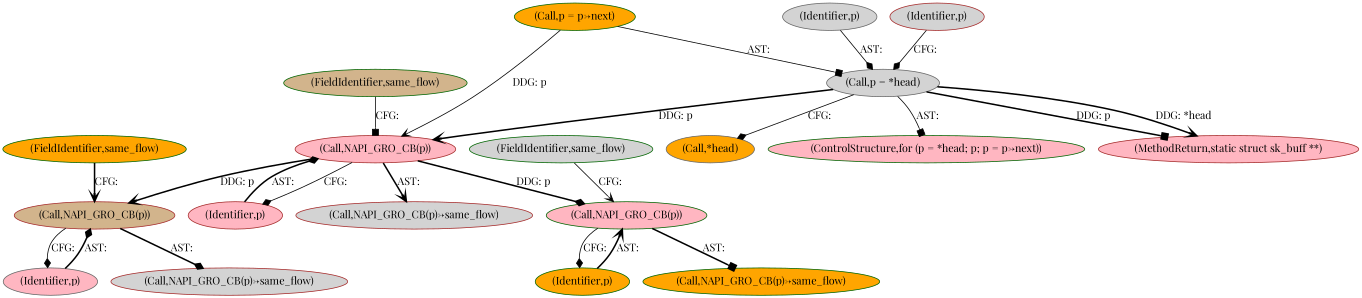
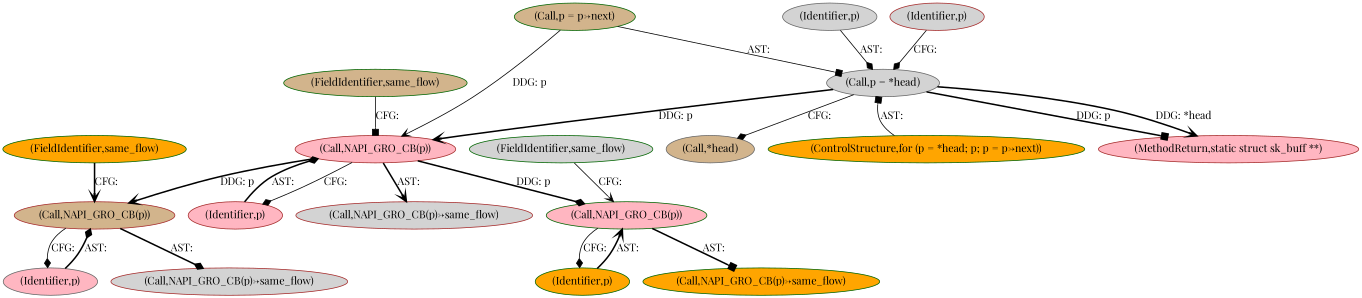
node "(Call,p = p->next)": fillcolor orange -> tan
edge "(Call,p = *head)" -> "(ControlStructure,for (p = *head; p; p = p->next))": reversed
node "(Call,*head)": fillcolor orange -> tan
node "(ControlStructure,for (p = *head; p; p = p->next))": fillcolor lightpink -> orange
